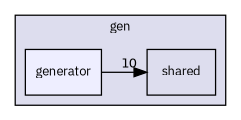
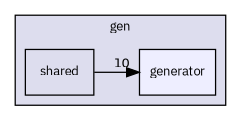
edge "generator" -> "shared": reversed
